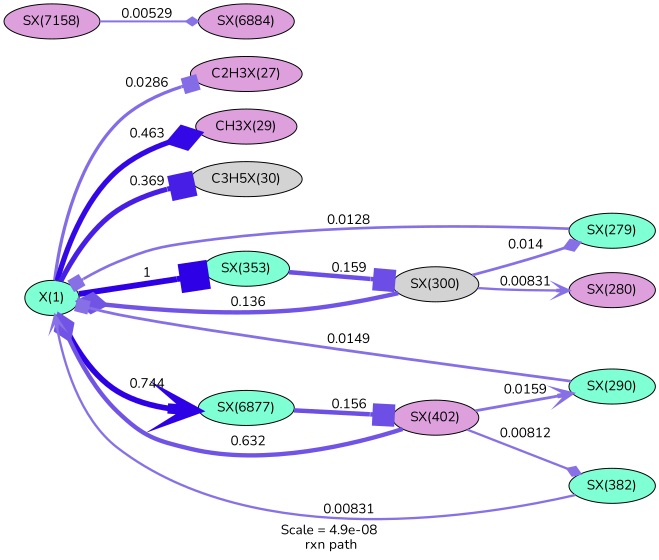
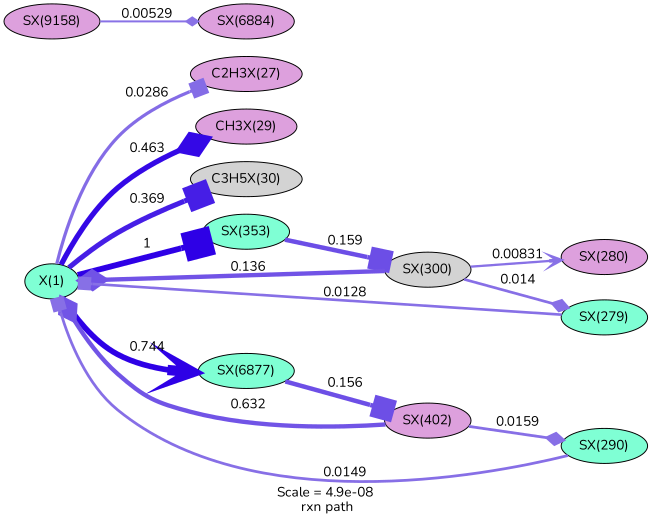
node "SX(7158)": label "SX(7158)" -> "SX(9158)"
edge "SX(402)" -> "SX(290)": arrowhead vee -> diamond
node "SX(382)": removed
